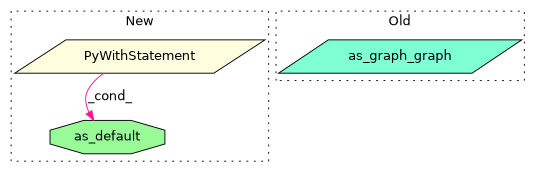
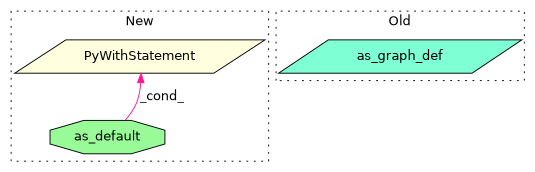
node "as_graph_graph": label "as_graph_graph" -> "as_graph_def"
edge "PyWithStatement" -> "as_default": reversed
